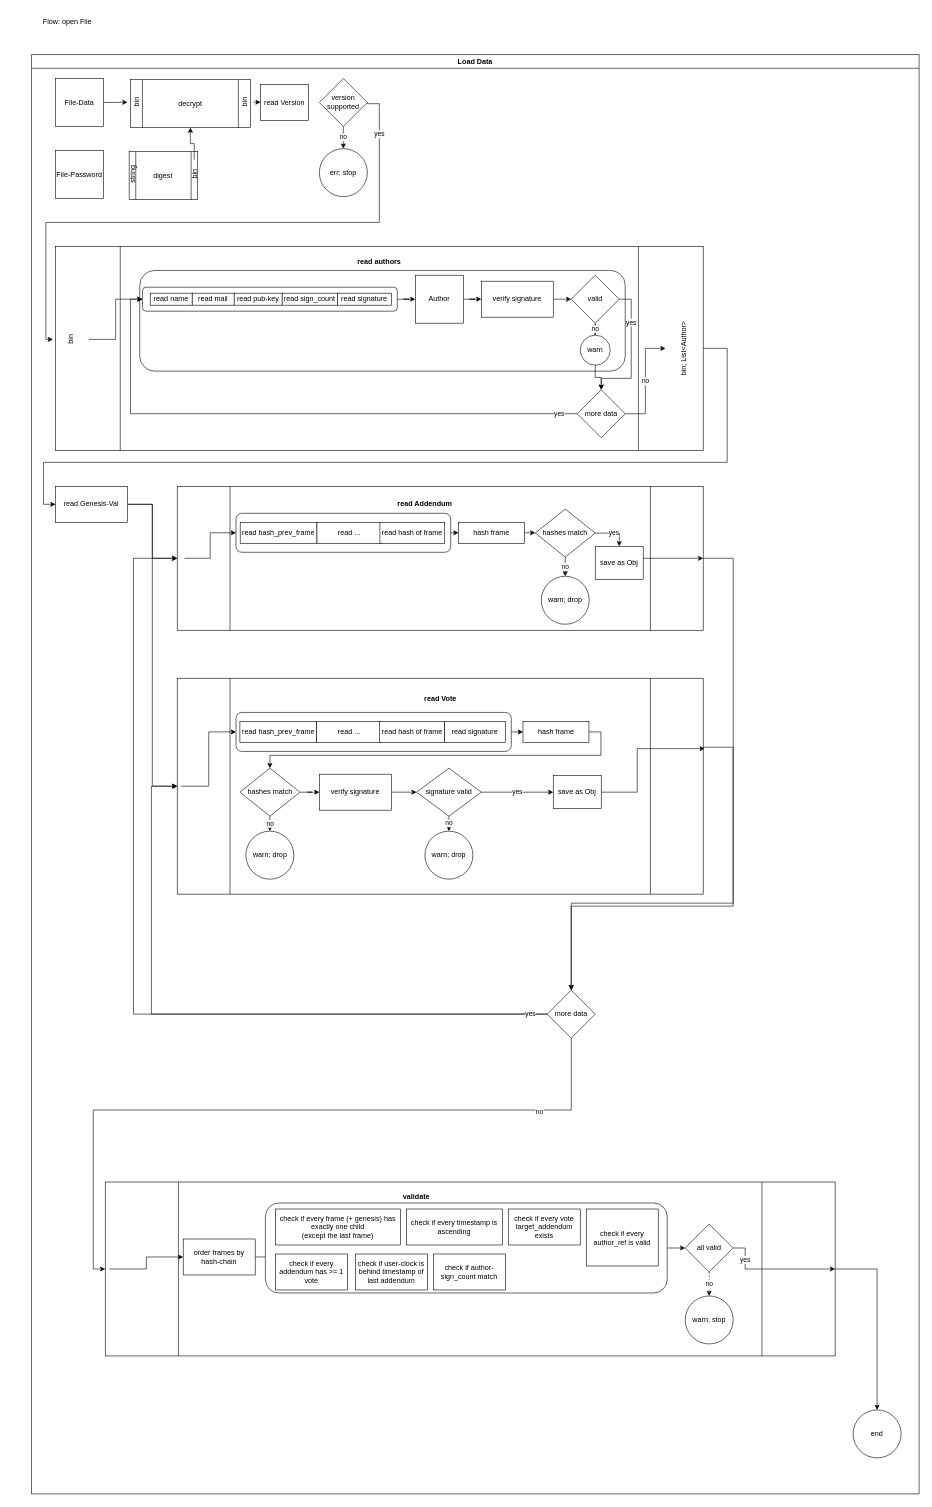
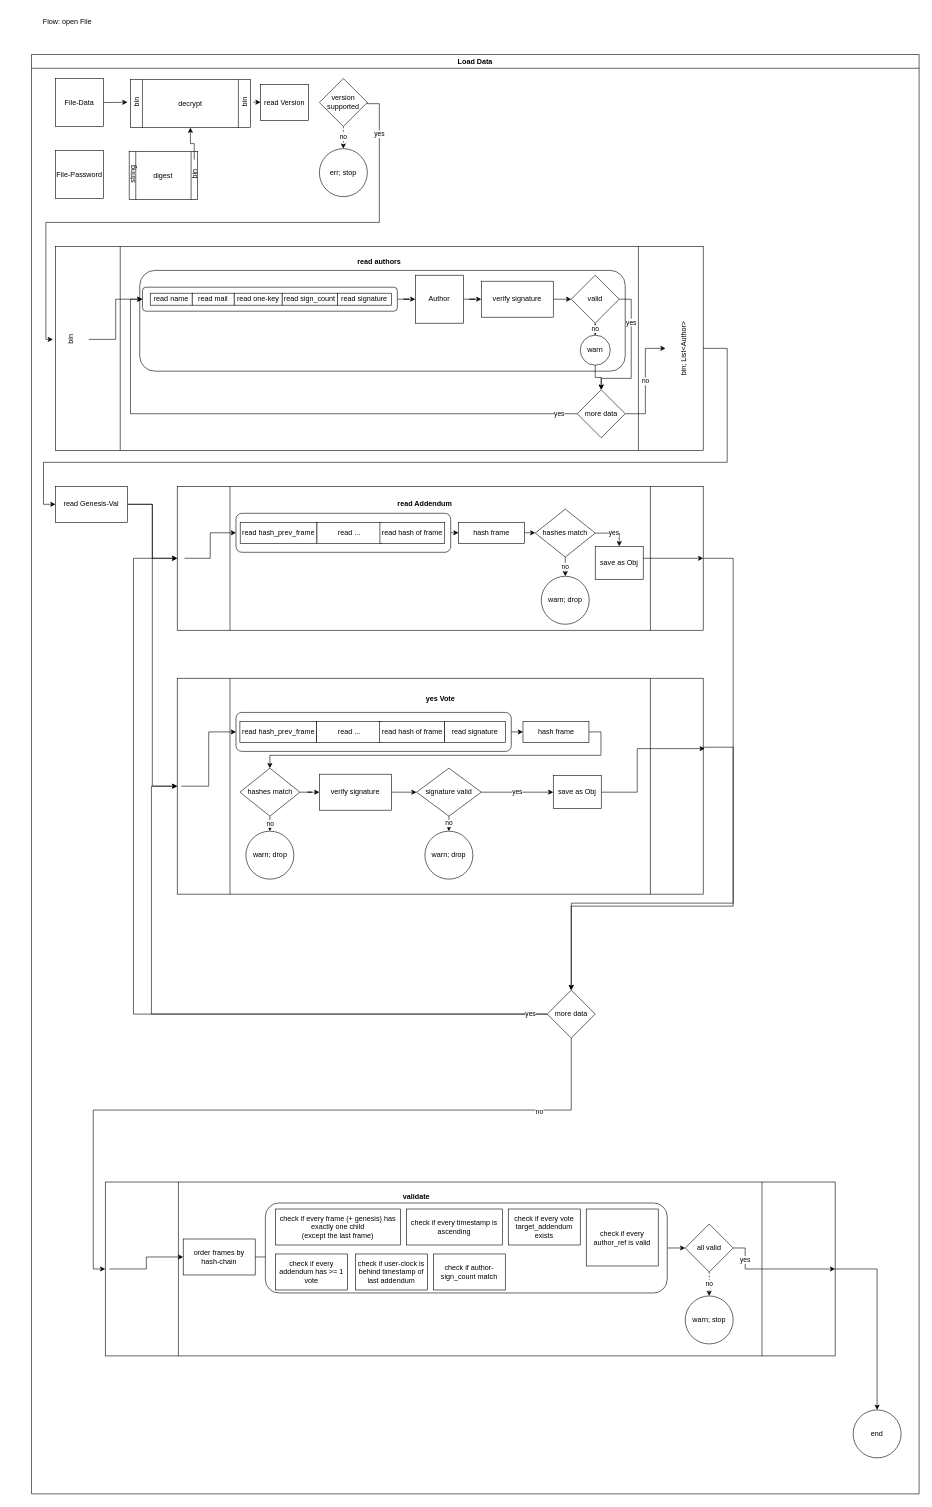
edge "version supported" -> "err; stop": style solid -> dashed
node "read pub-key": label "read pub-key" -> "read one-key"
node "read Vote": label "read Vote" -> "yes Vote"
